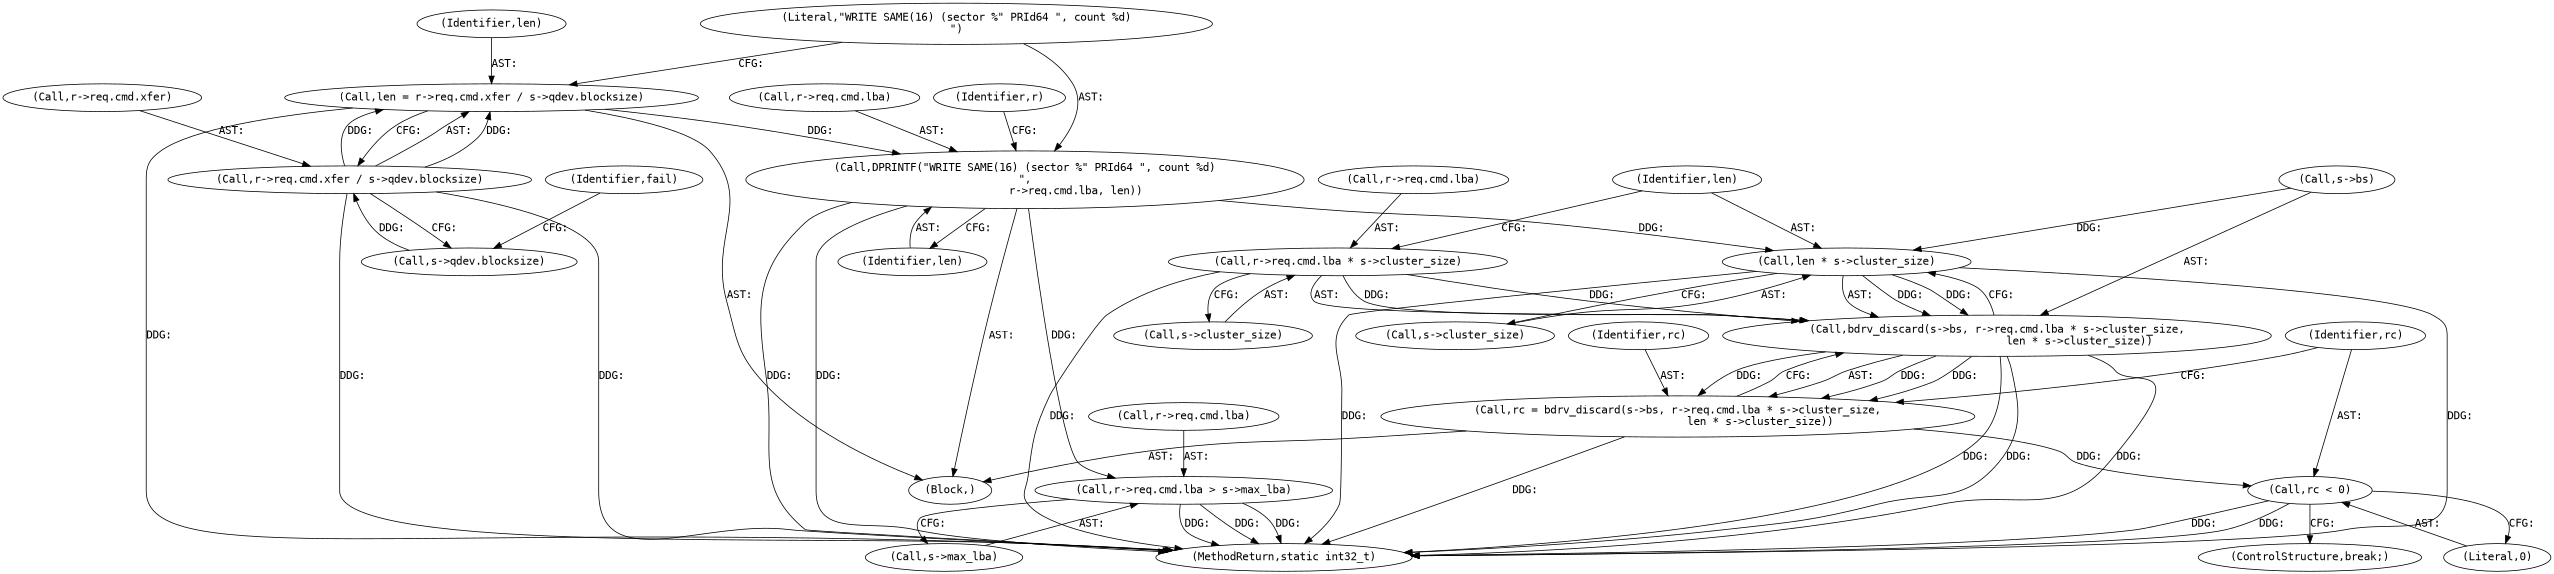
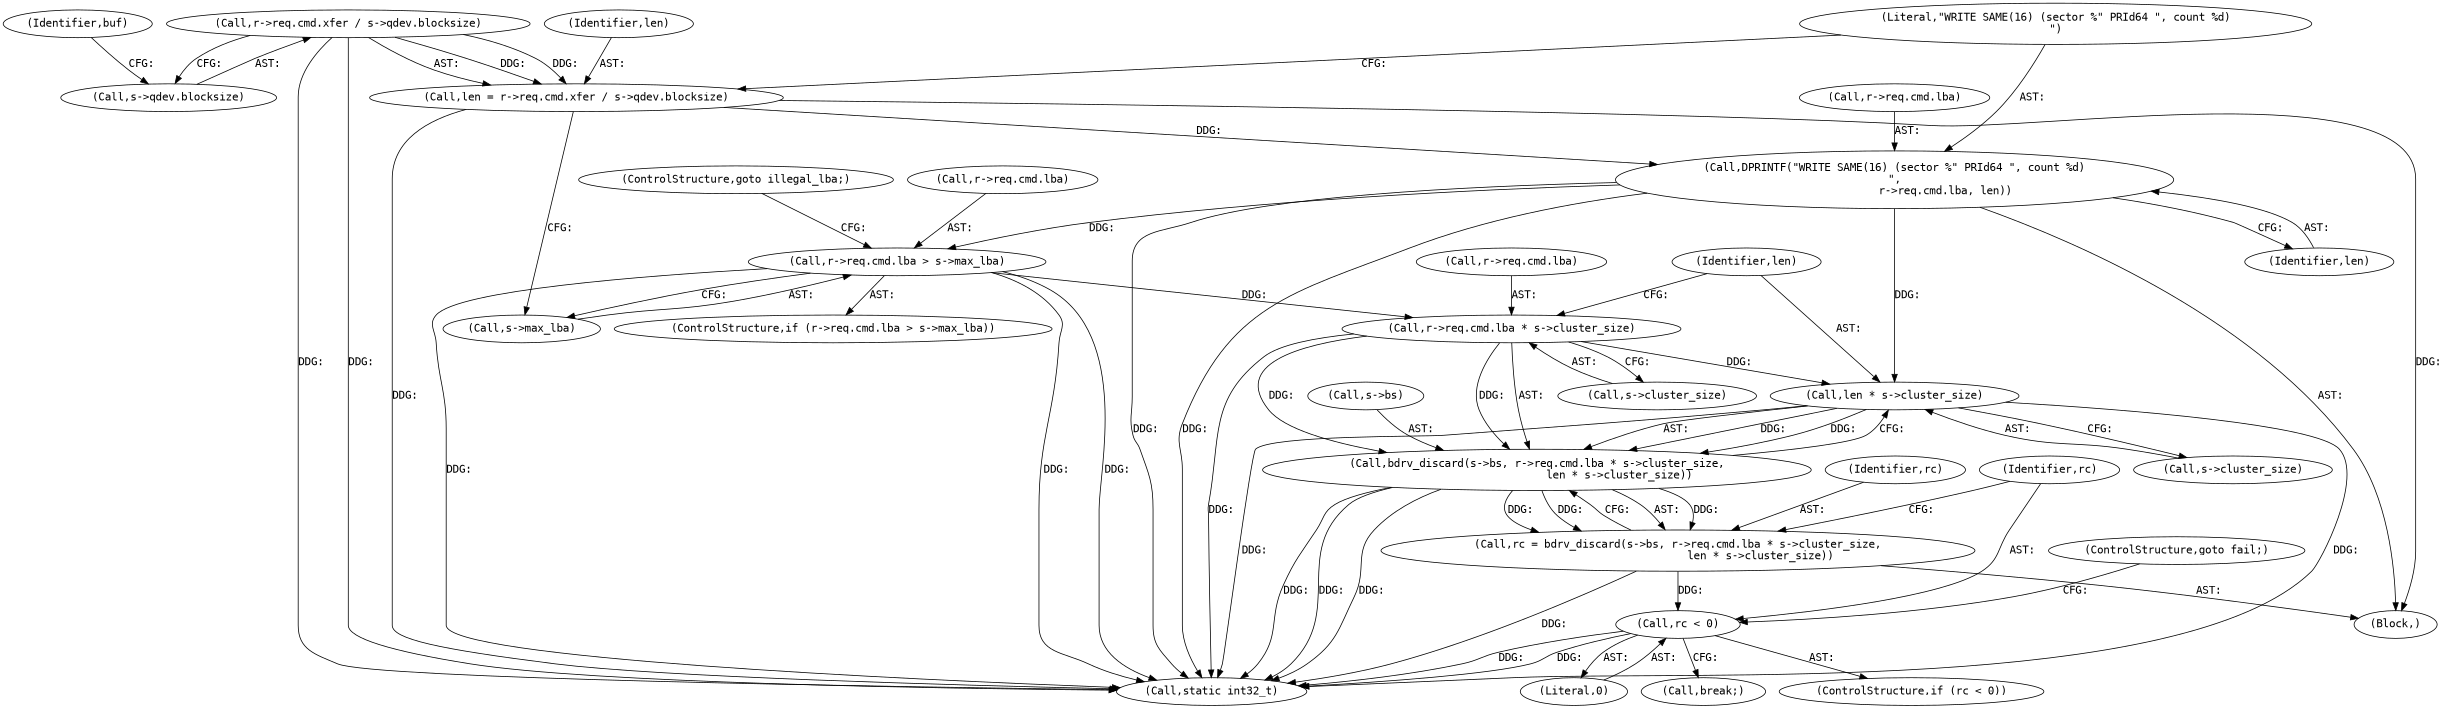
node "(Call,r->req.cmd.xfer)": removed
node "(Identifier,r)": removed
edge "(Call,len = r->req.cmd.xfer / s->qdev.blocksize)" -> "(Call,r->req.cmd.xfer / s->qdev.blocksize)": now "(Call,len = r->req.cmd.xfer / s->qdev.blocksize)" -> "(Call,s->max_lba)"
node "(Identifier,fail)": label "(Identifier,fail)" -> "(Identifier,buf)"
node "(ControlStructure,goto illegal_lba;)": added
edge "(Call,s->bs)" -> "(Call,len * s->cluster_size)": now "(Call,r->req.cmd.lba * s->cluster_size)" -> "(Call,len * s->cluster_size)"
edge "(Call,s->qdev.blocksize)" -> "(Call,r->req.cmd.xfer / s->qdev.blocksize)": label "DDG: " -> "AST: "
edge "(Call,len = r->req.cmd.xfer / s->qdev.blocksize)" -> "(Block,)": label "AST: " -> "DDG: "
edge "(Call,r->req.cmd.lba > s->max_lba)" -> "(Call,r->req.cmd.lba * s->cluster_size)": added, label "DDG:"
node "(ControlStructure,if (r->req.cmd.lba > s->max_lba))": added
edge "(Call,rc < 0)" -> "(Literal,0)": label "CFG: " -> "AST: "
node "(ControlStructure,goto fail;)": added
node "(MethodReturn,static int32_t)": label "(MethodReturn,static int32_t)" -> "(Call,static int32_t)"
node "(ControlStructure,break;)": label "(ControlStructure,break;)" -> "(Call,break;)"
node "(ControlStructure,if (rc < 0))": added
